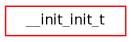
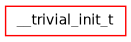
node "__init_init_t": label "__init_init_t" -> "__trivial_init_t"
